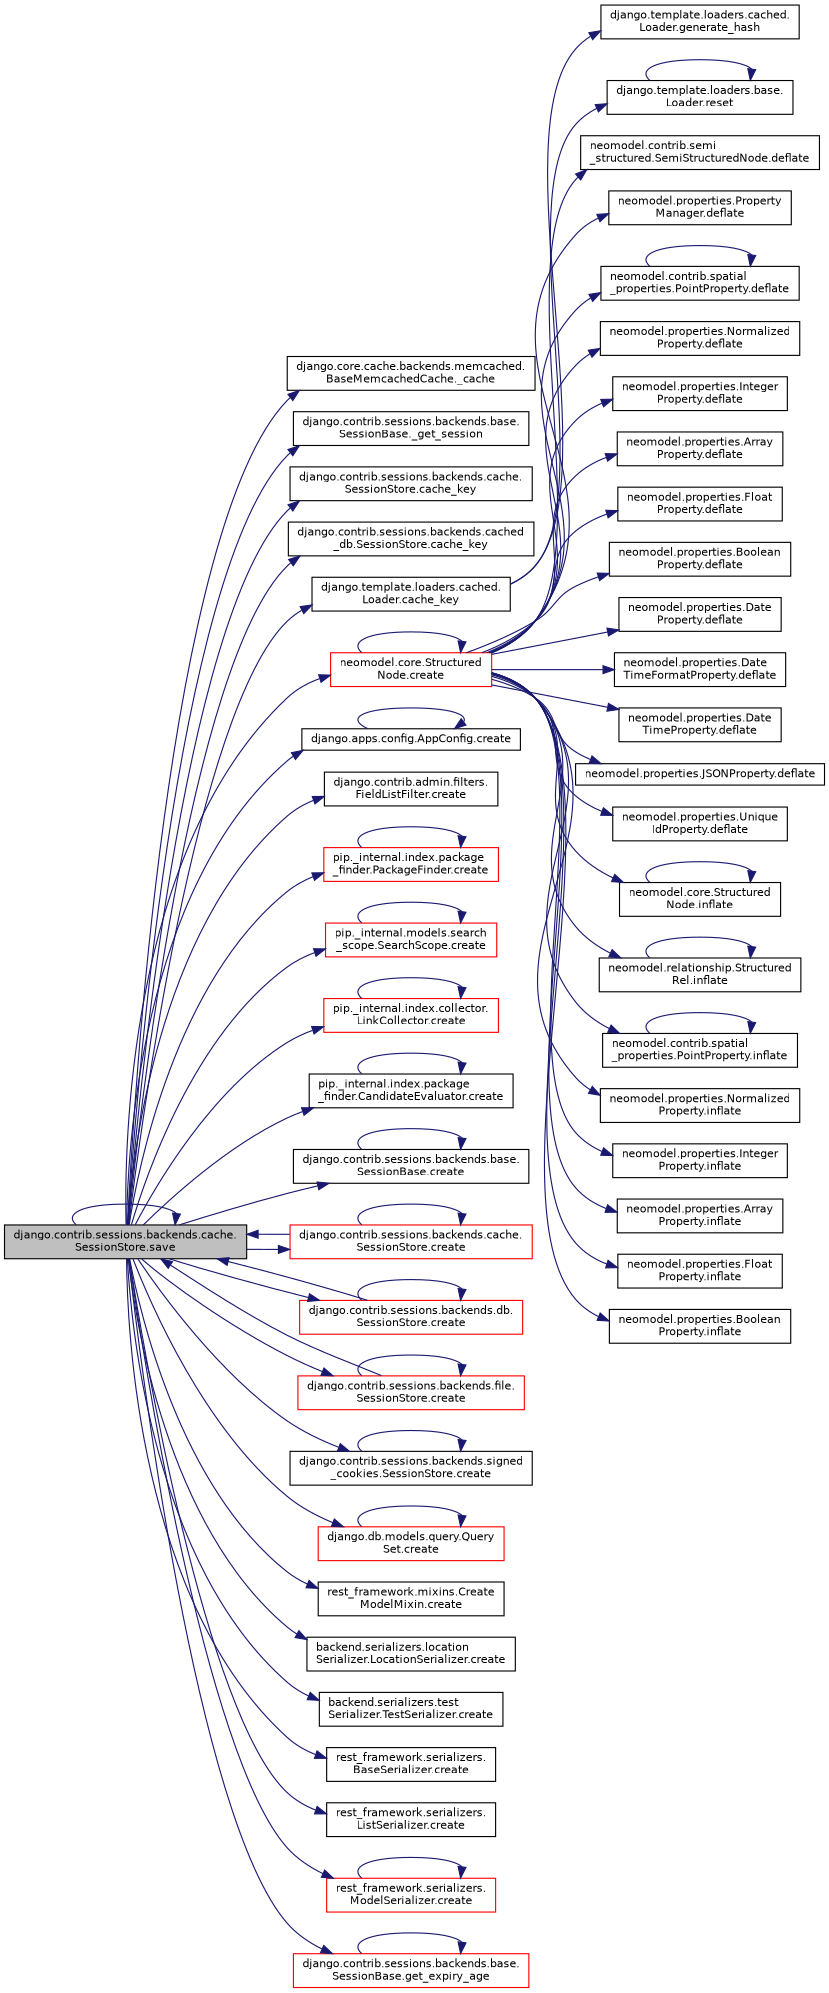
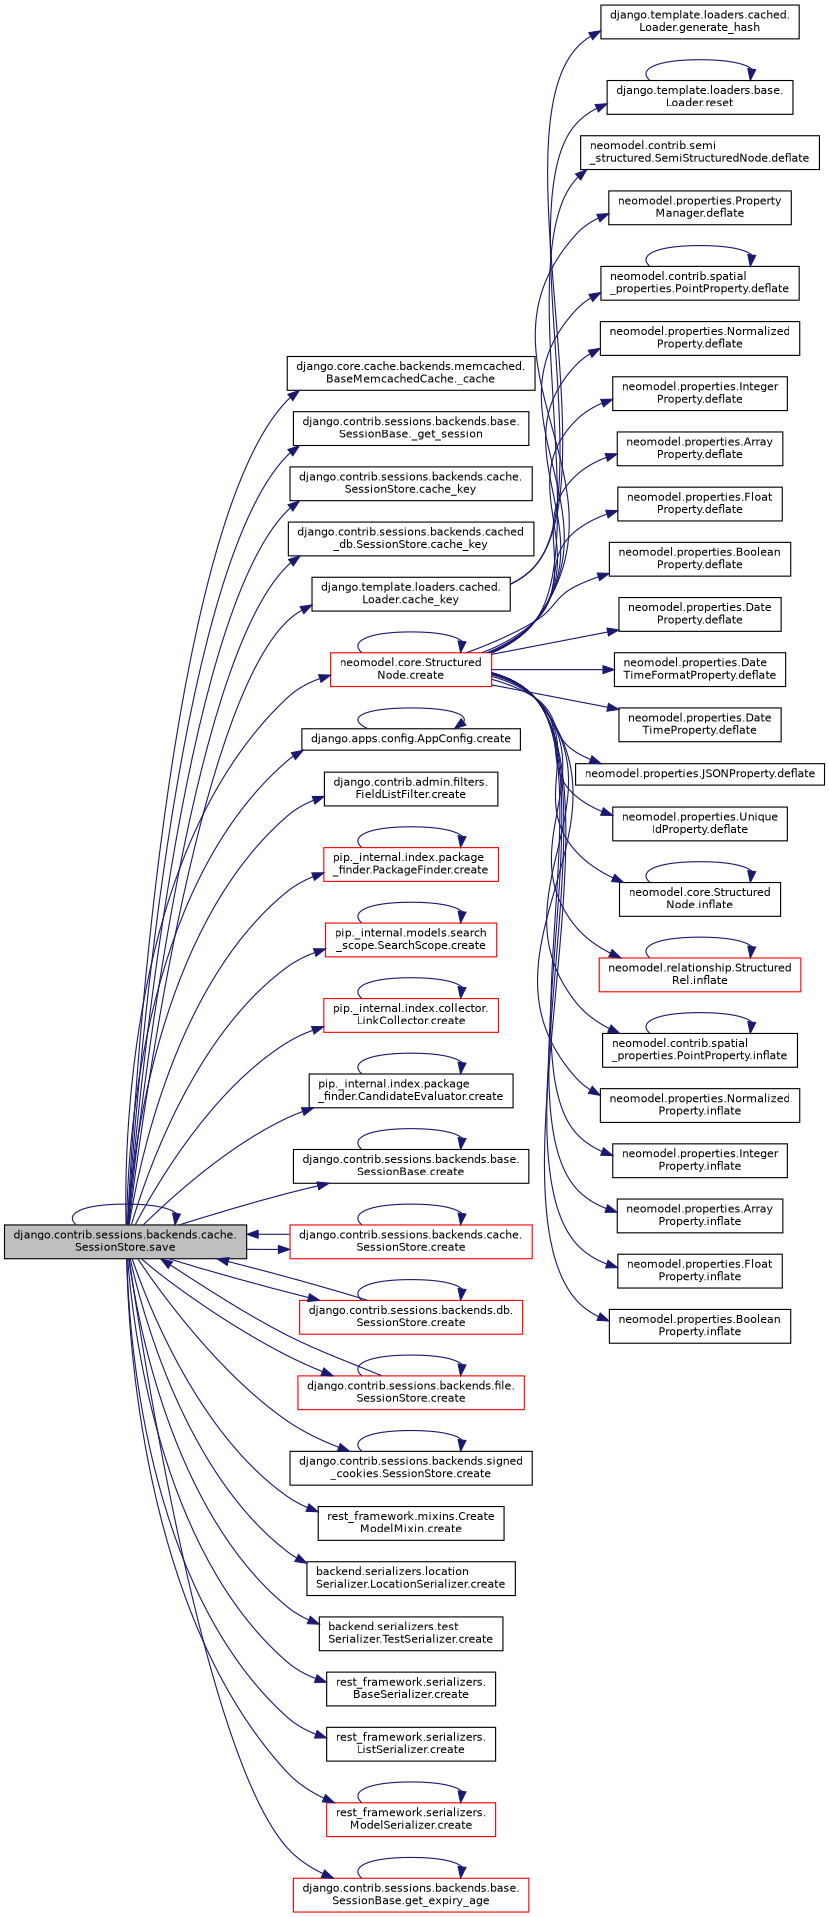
node "neomodel.relationship.Structured Rel.inflate": color black -> red
node "django.db.models.query.Query Set.create": removed
